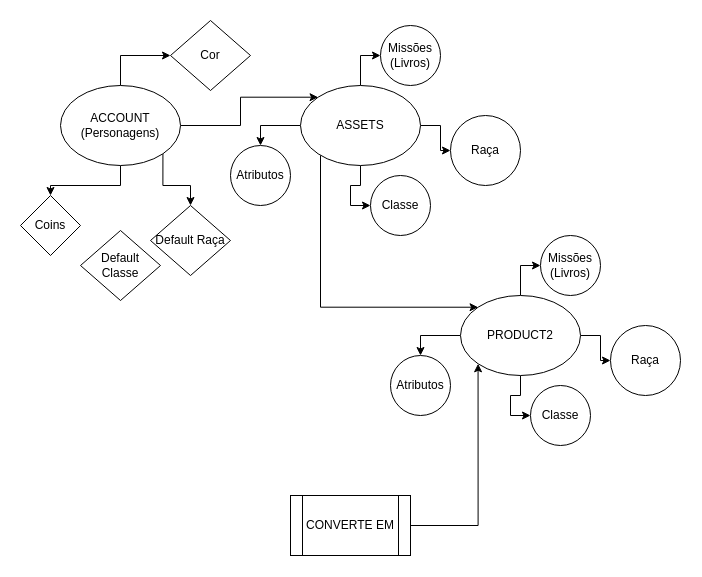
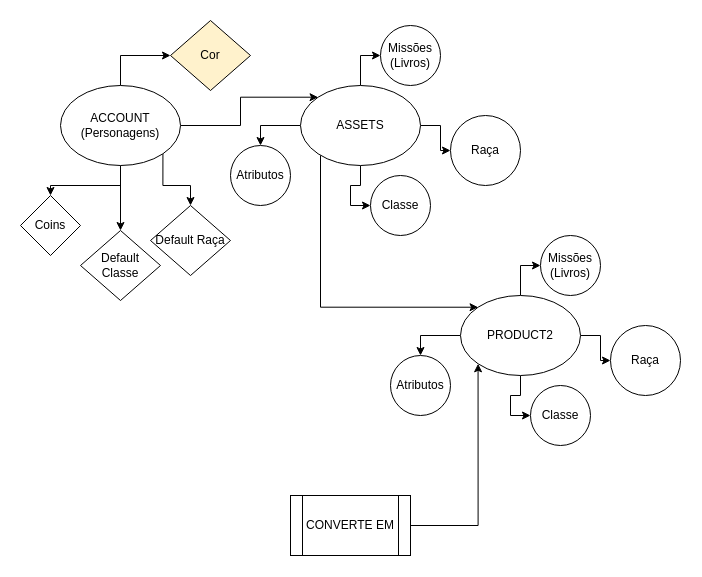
node "Cor": fillcolor #ffffff -> #fff2cc
edge "ACCOUNT (Personagens)" -> "Default Classe": added
